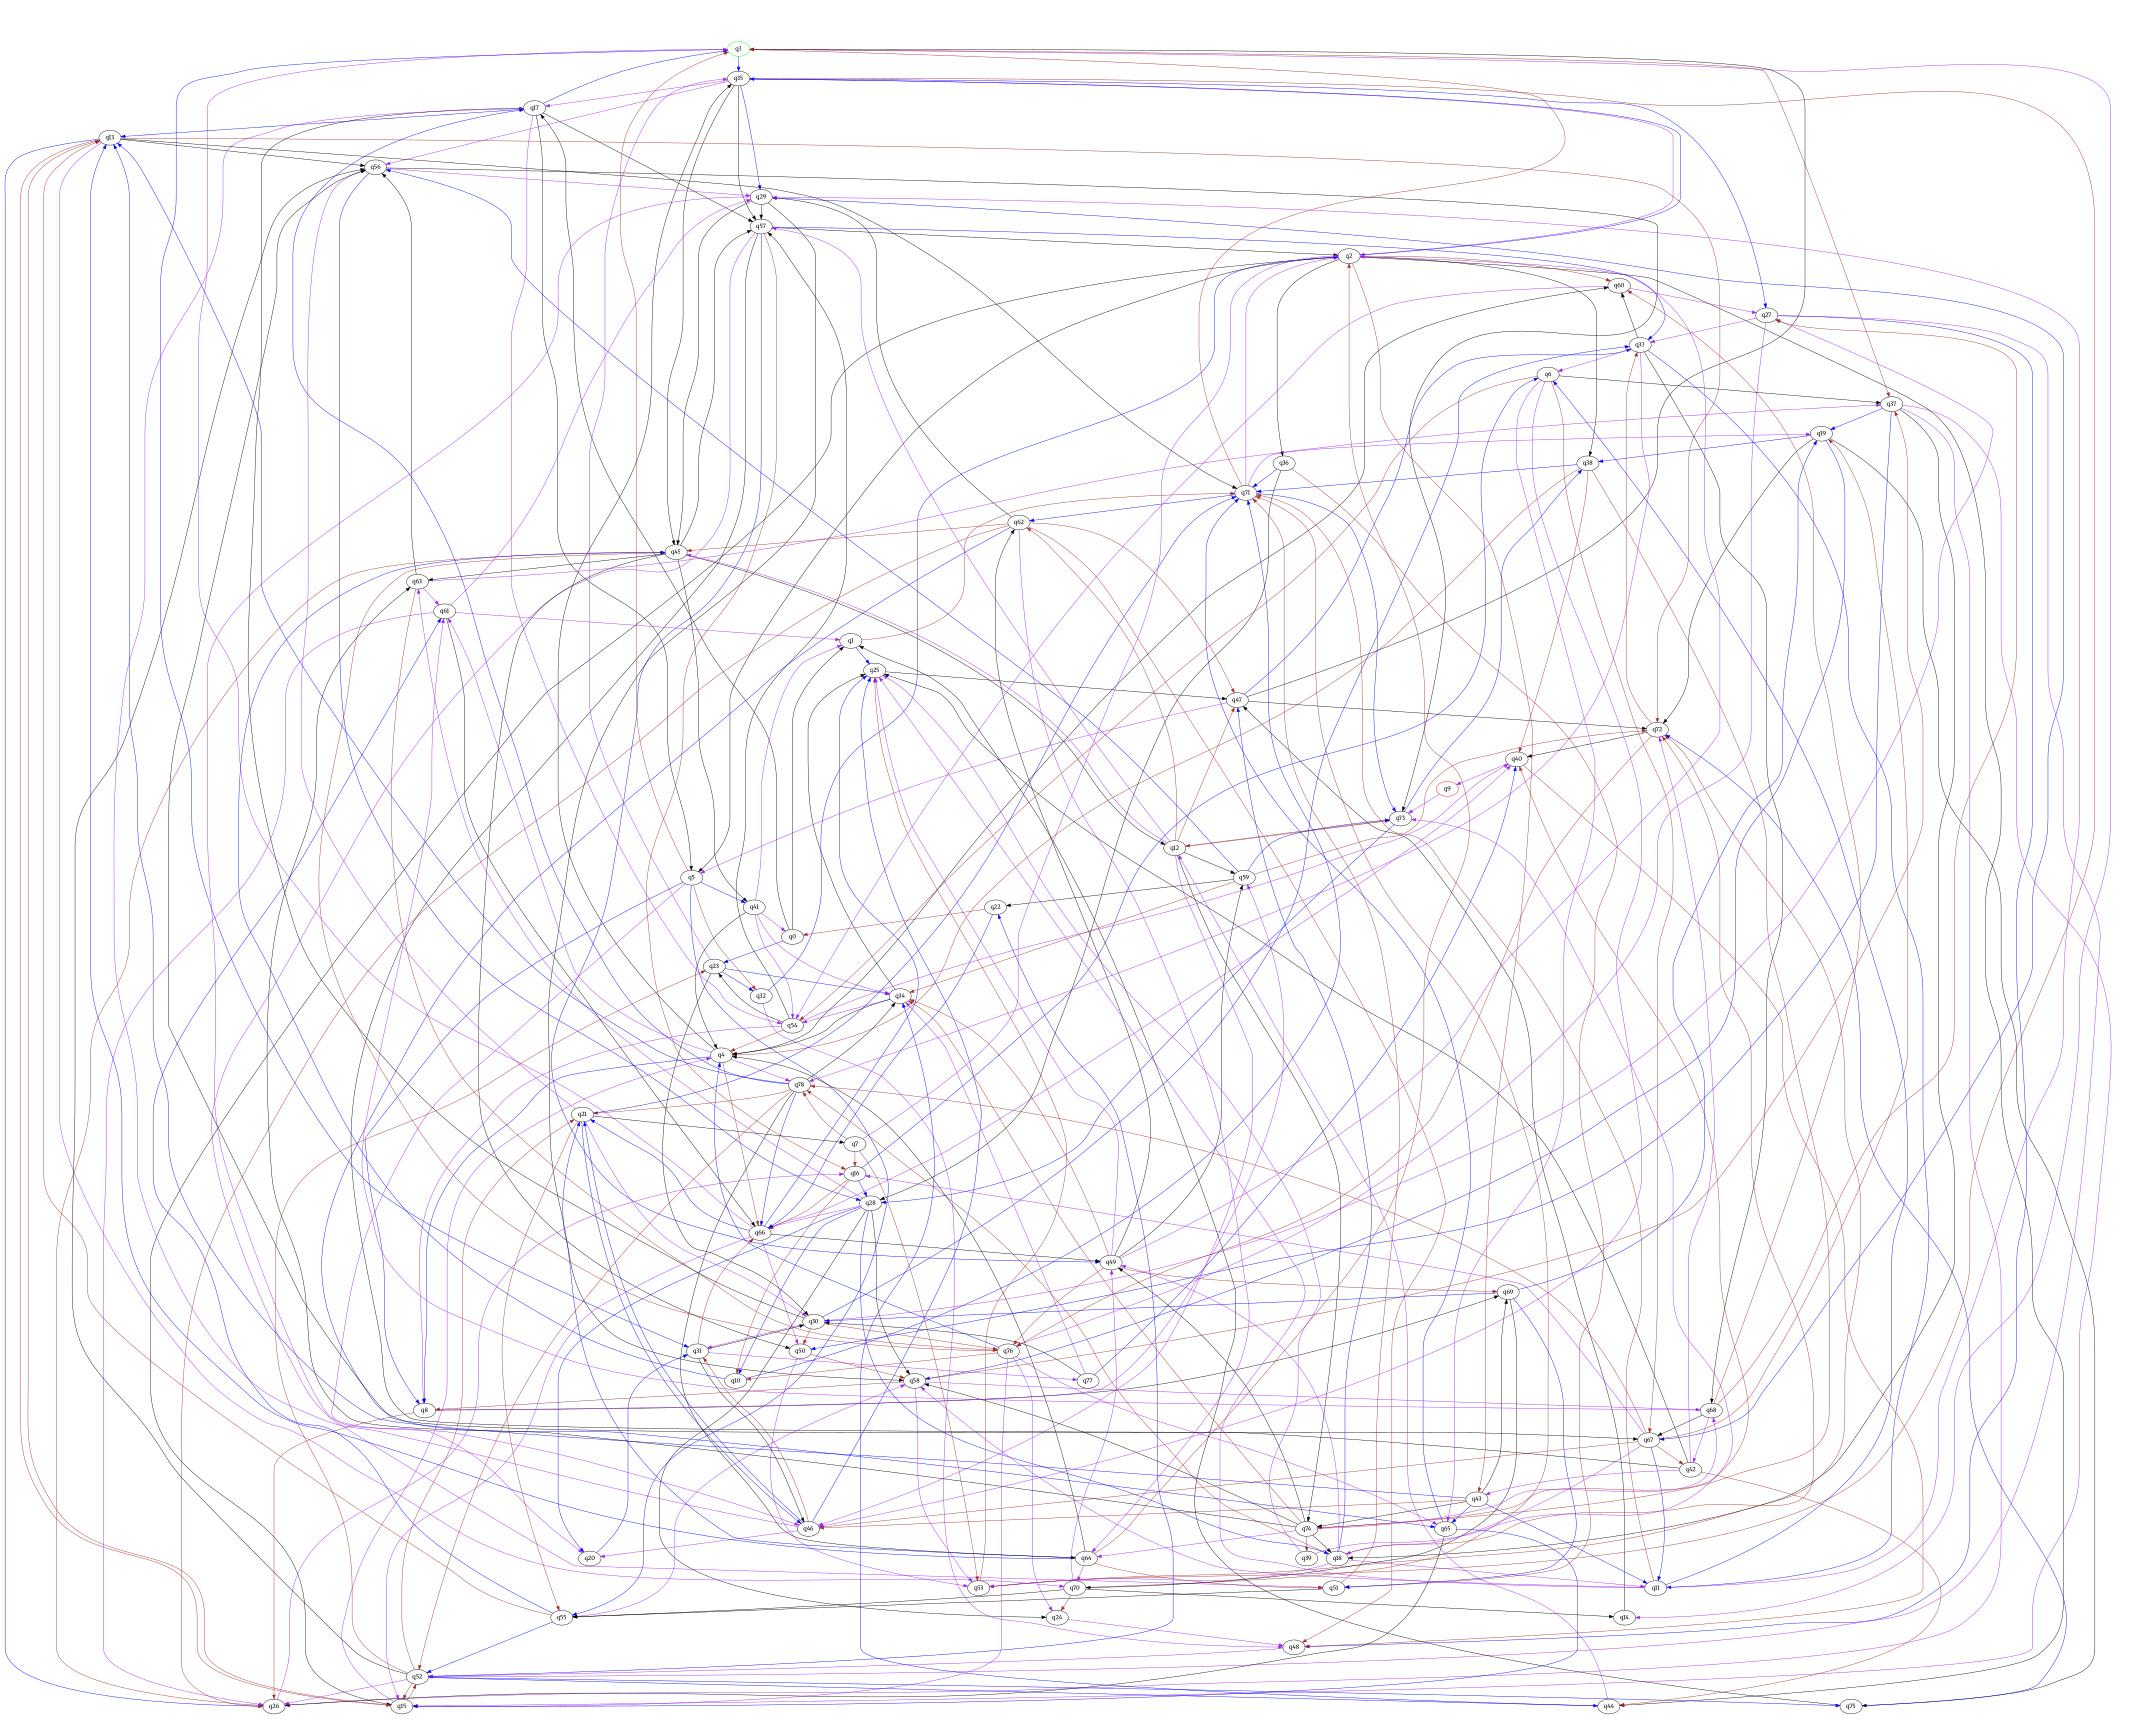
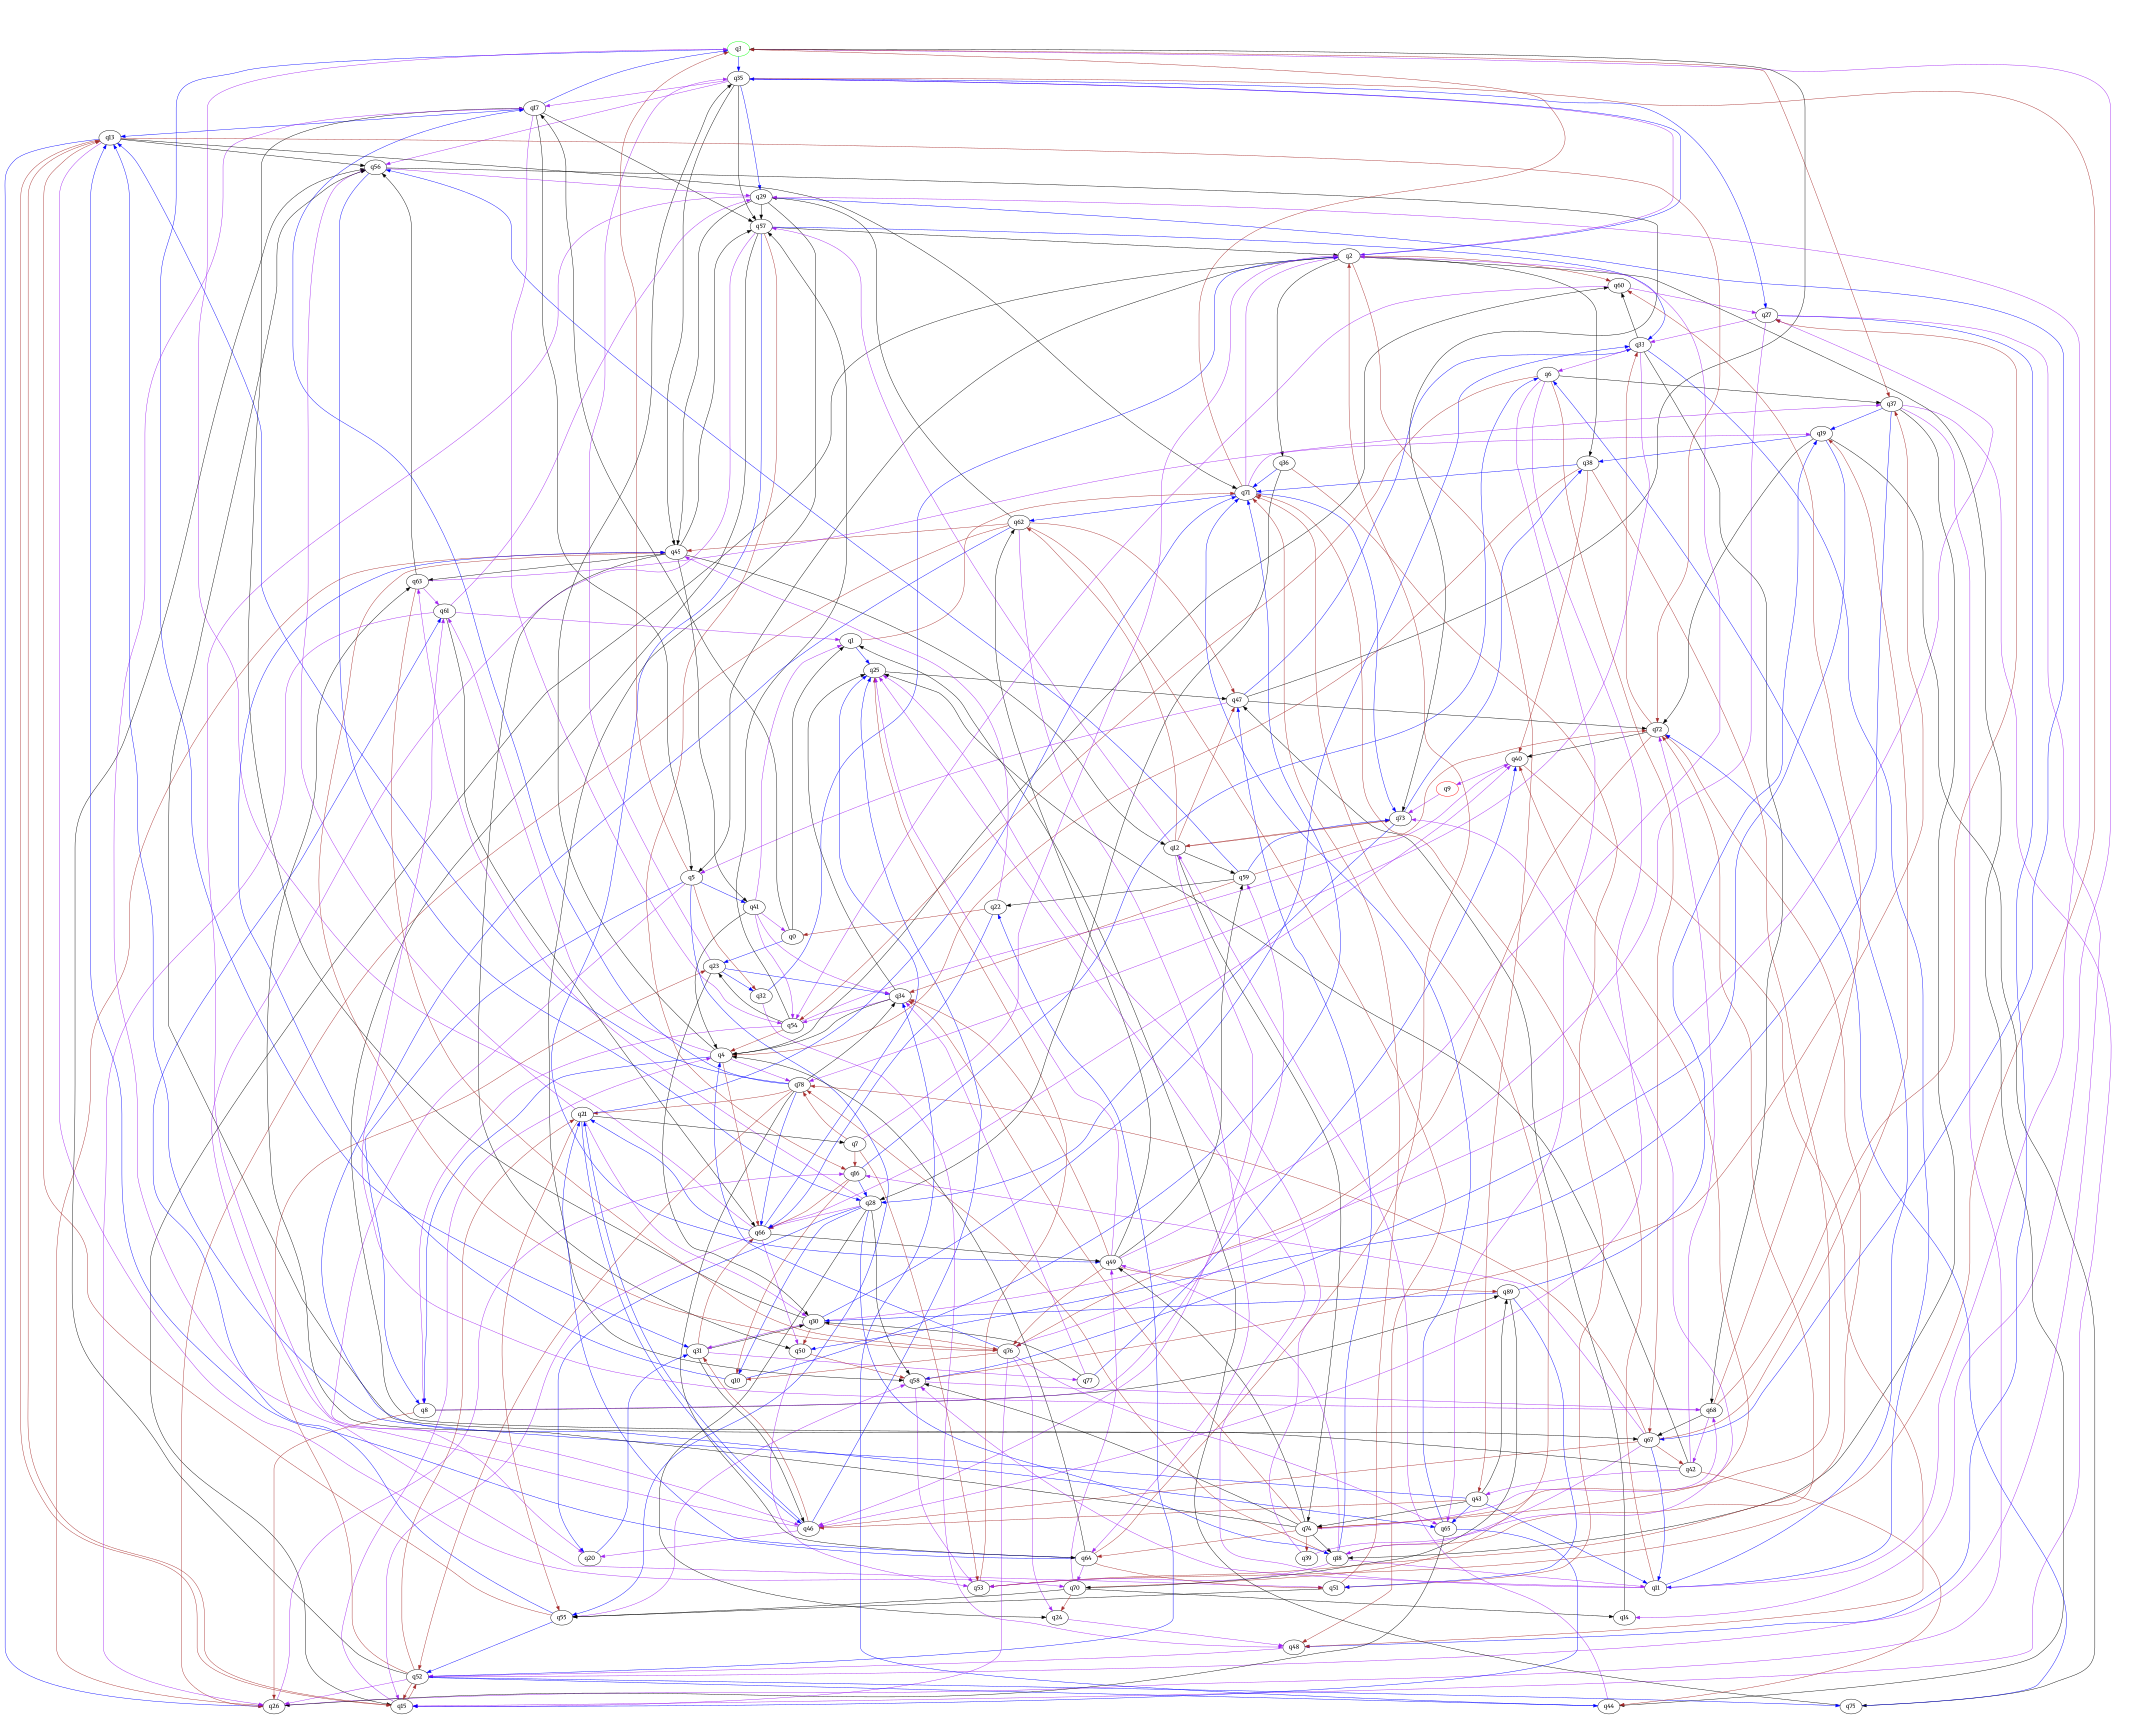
edge "q12" -> "q45": now "q22" -> "q45"
node "q69": label "q69" -> "q89"
edge "q58" -> "q8": removed
edge "q74" -> "q64": color purple -> brown
